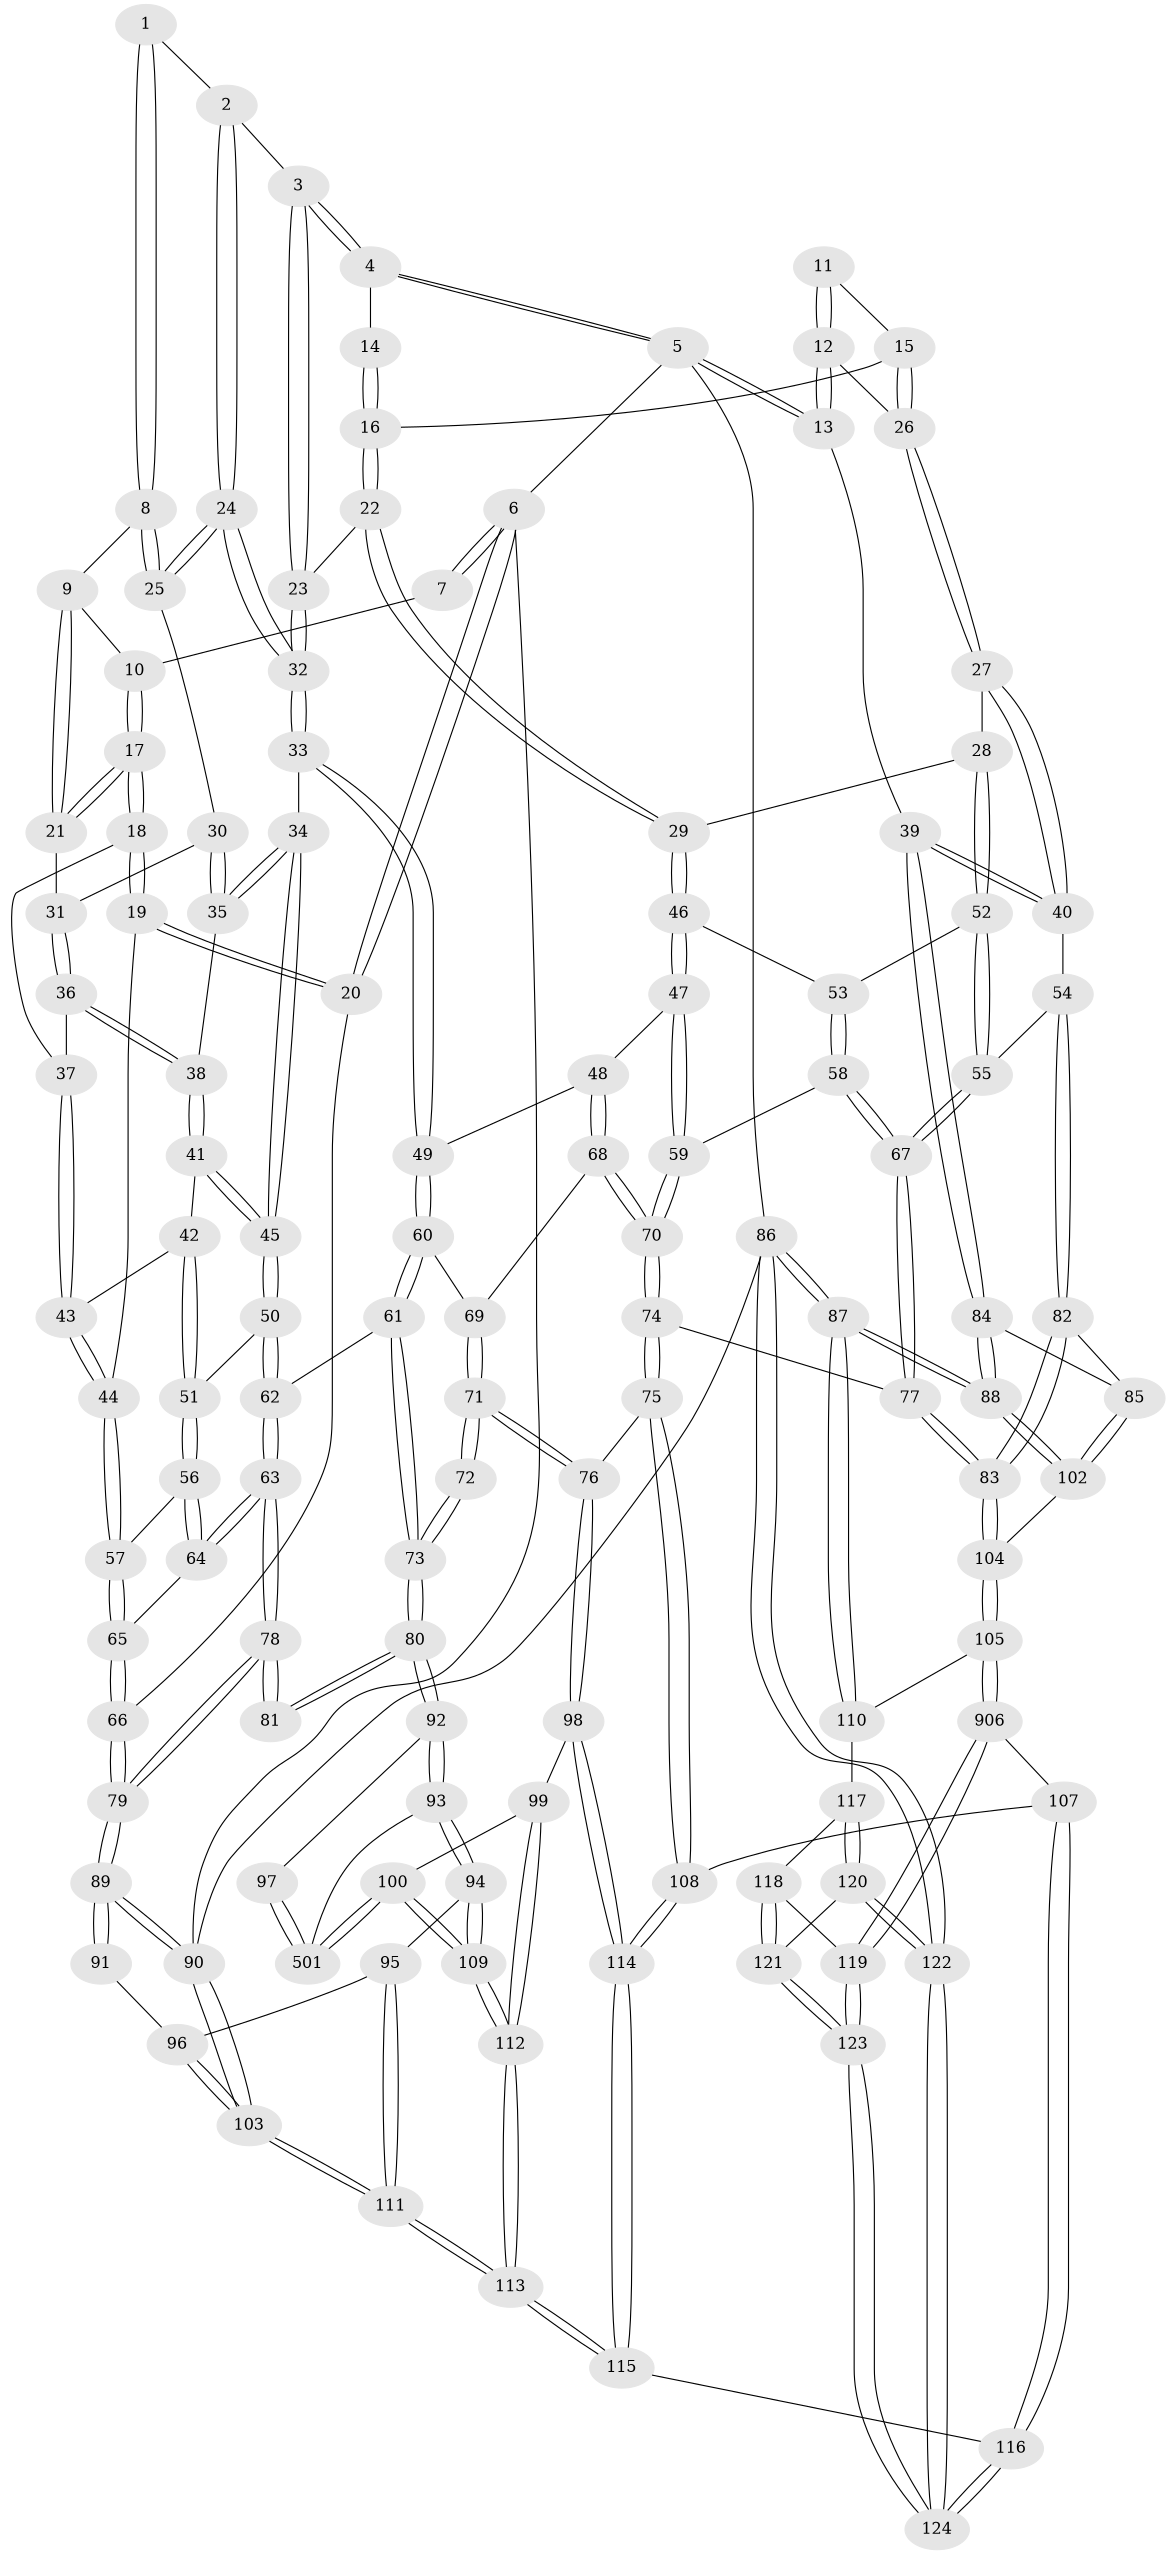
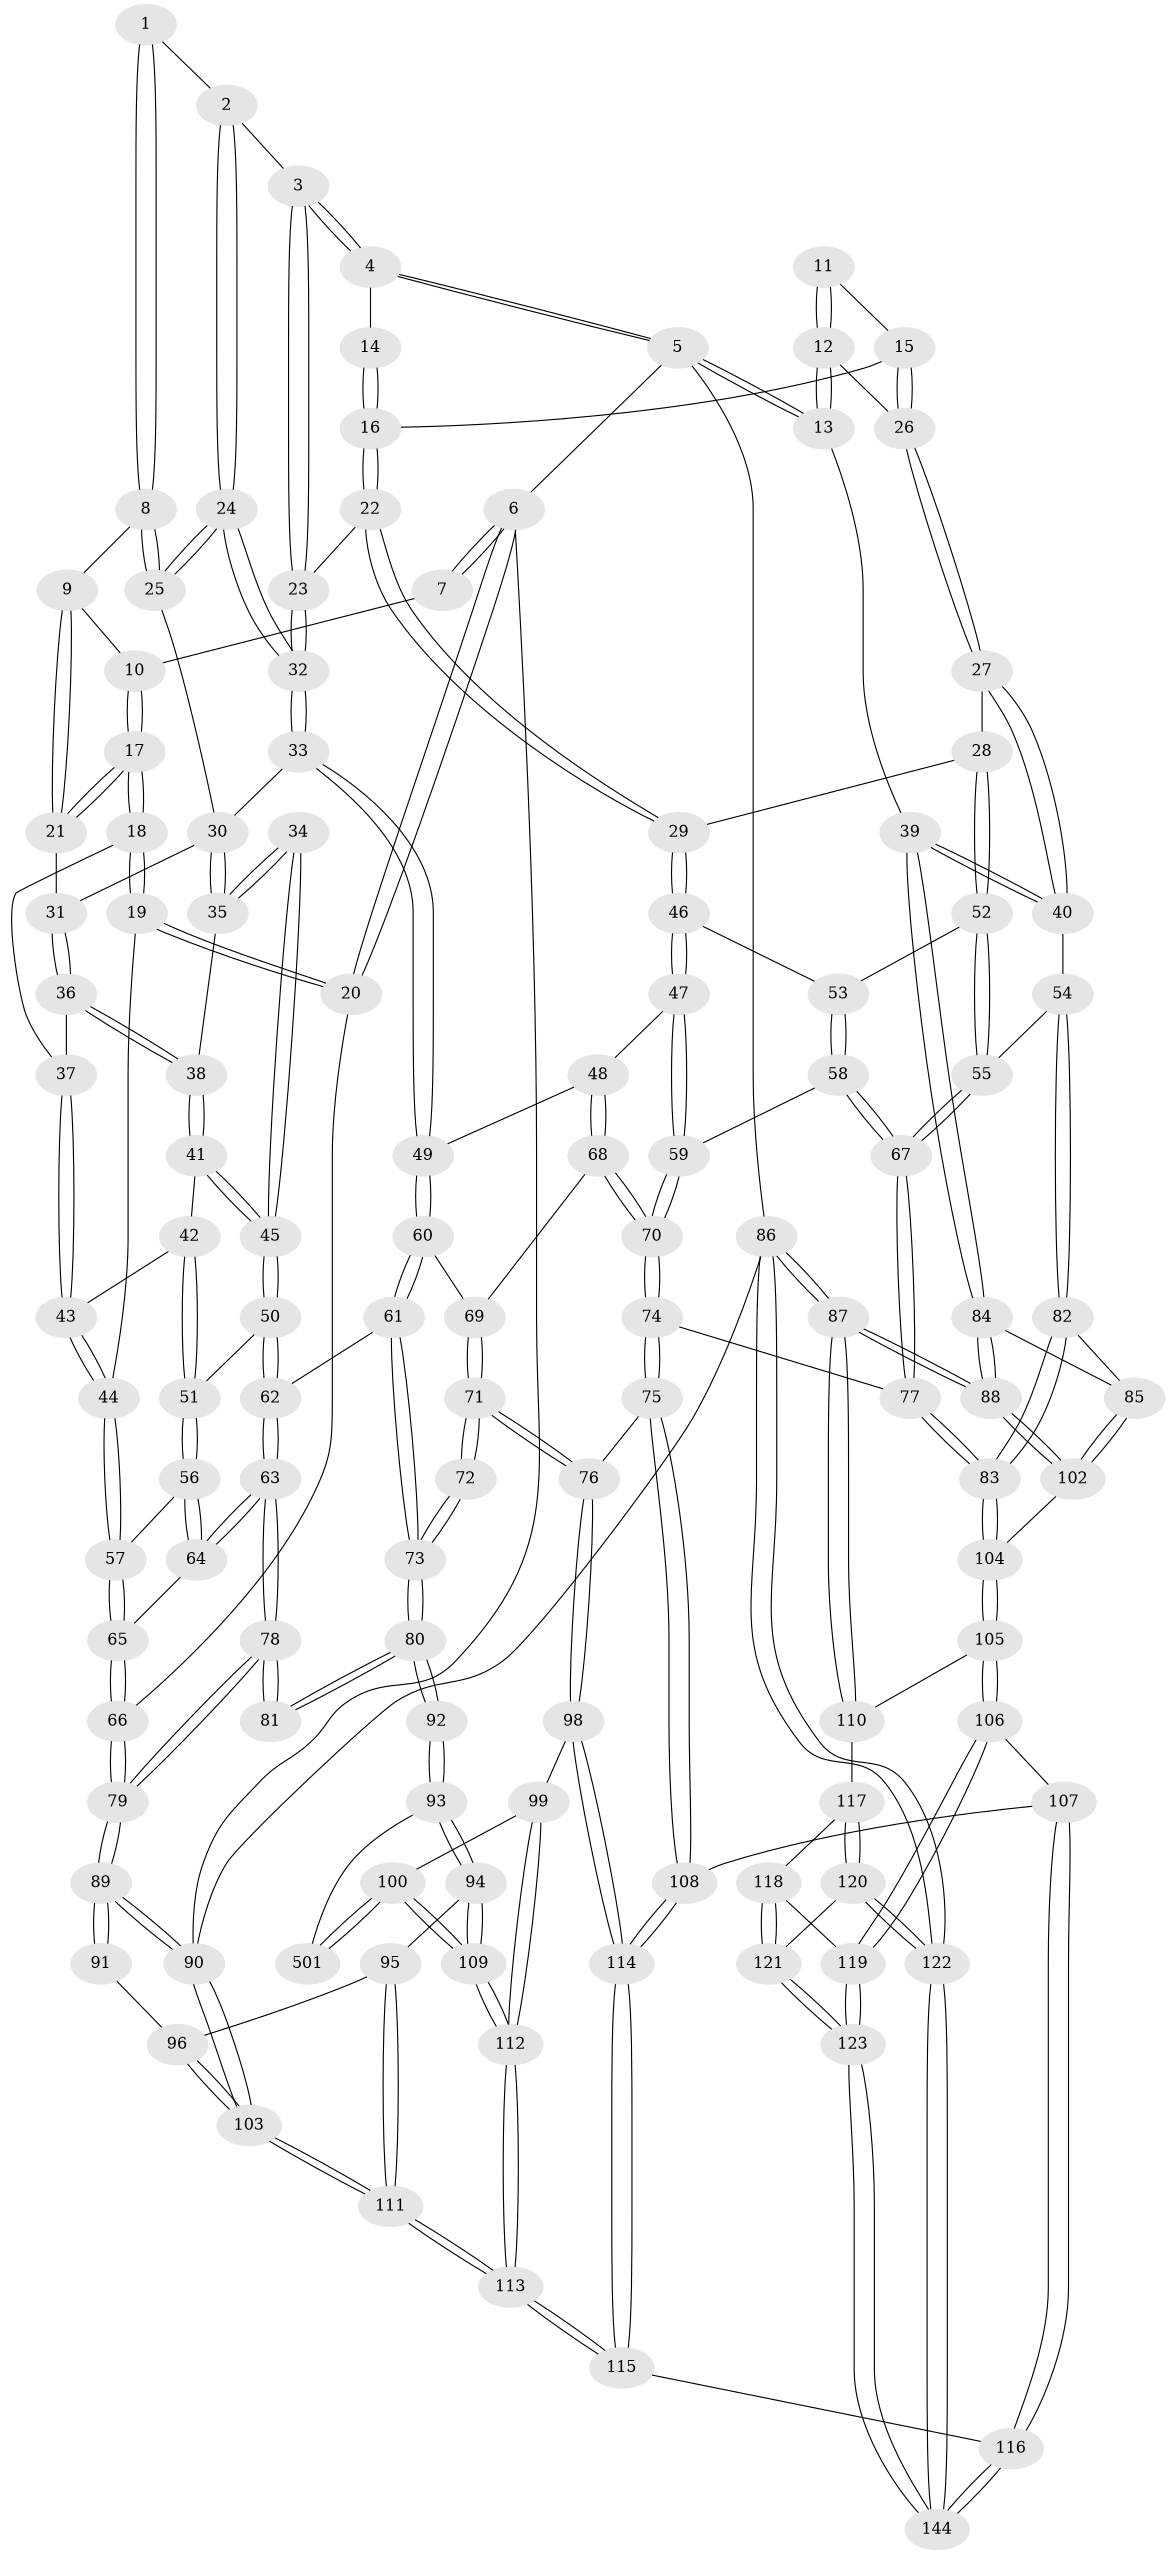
edge "33" -- "34": now "33" -- "30"
node "906": label "906" -> "106"
node "97": removed
node "124": label "124" -> "144"
